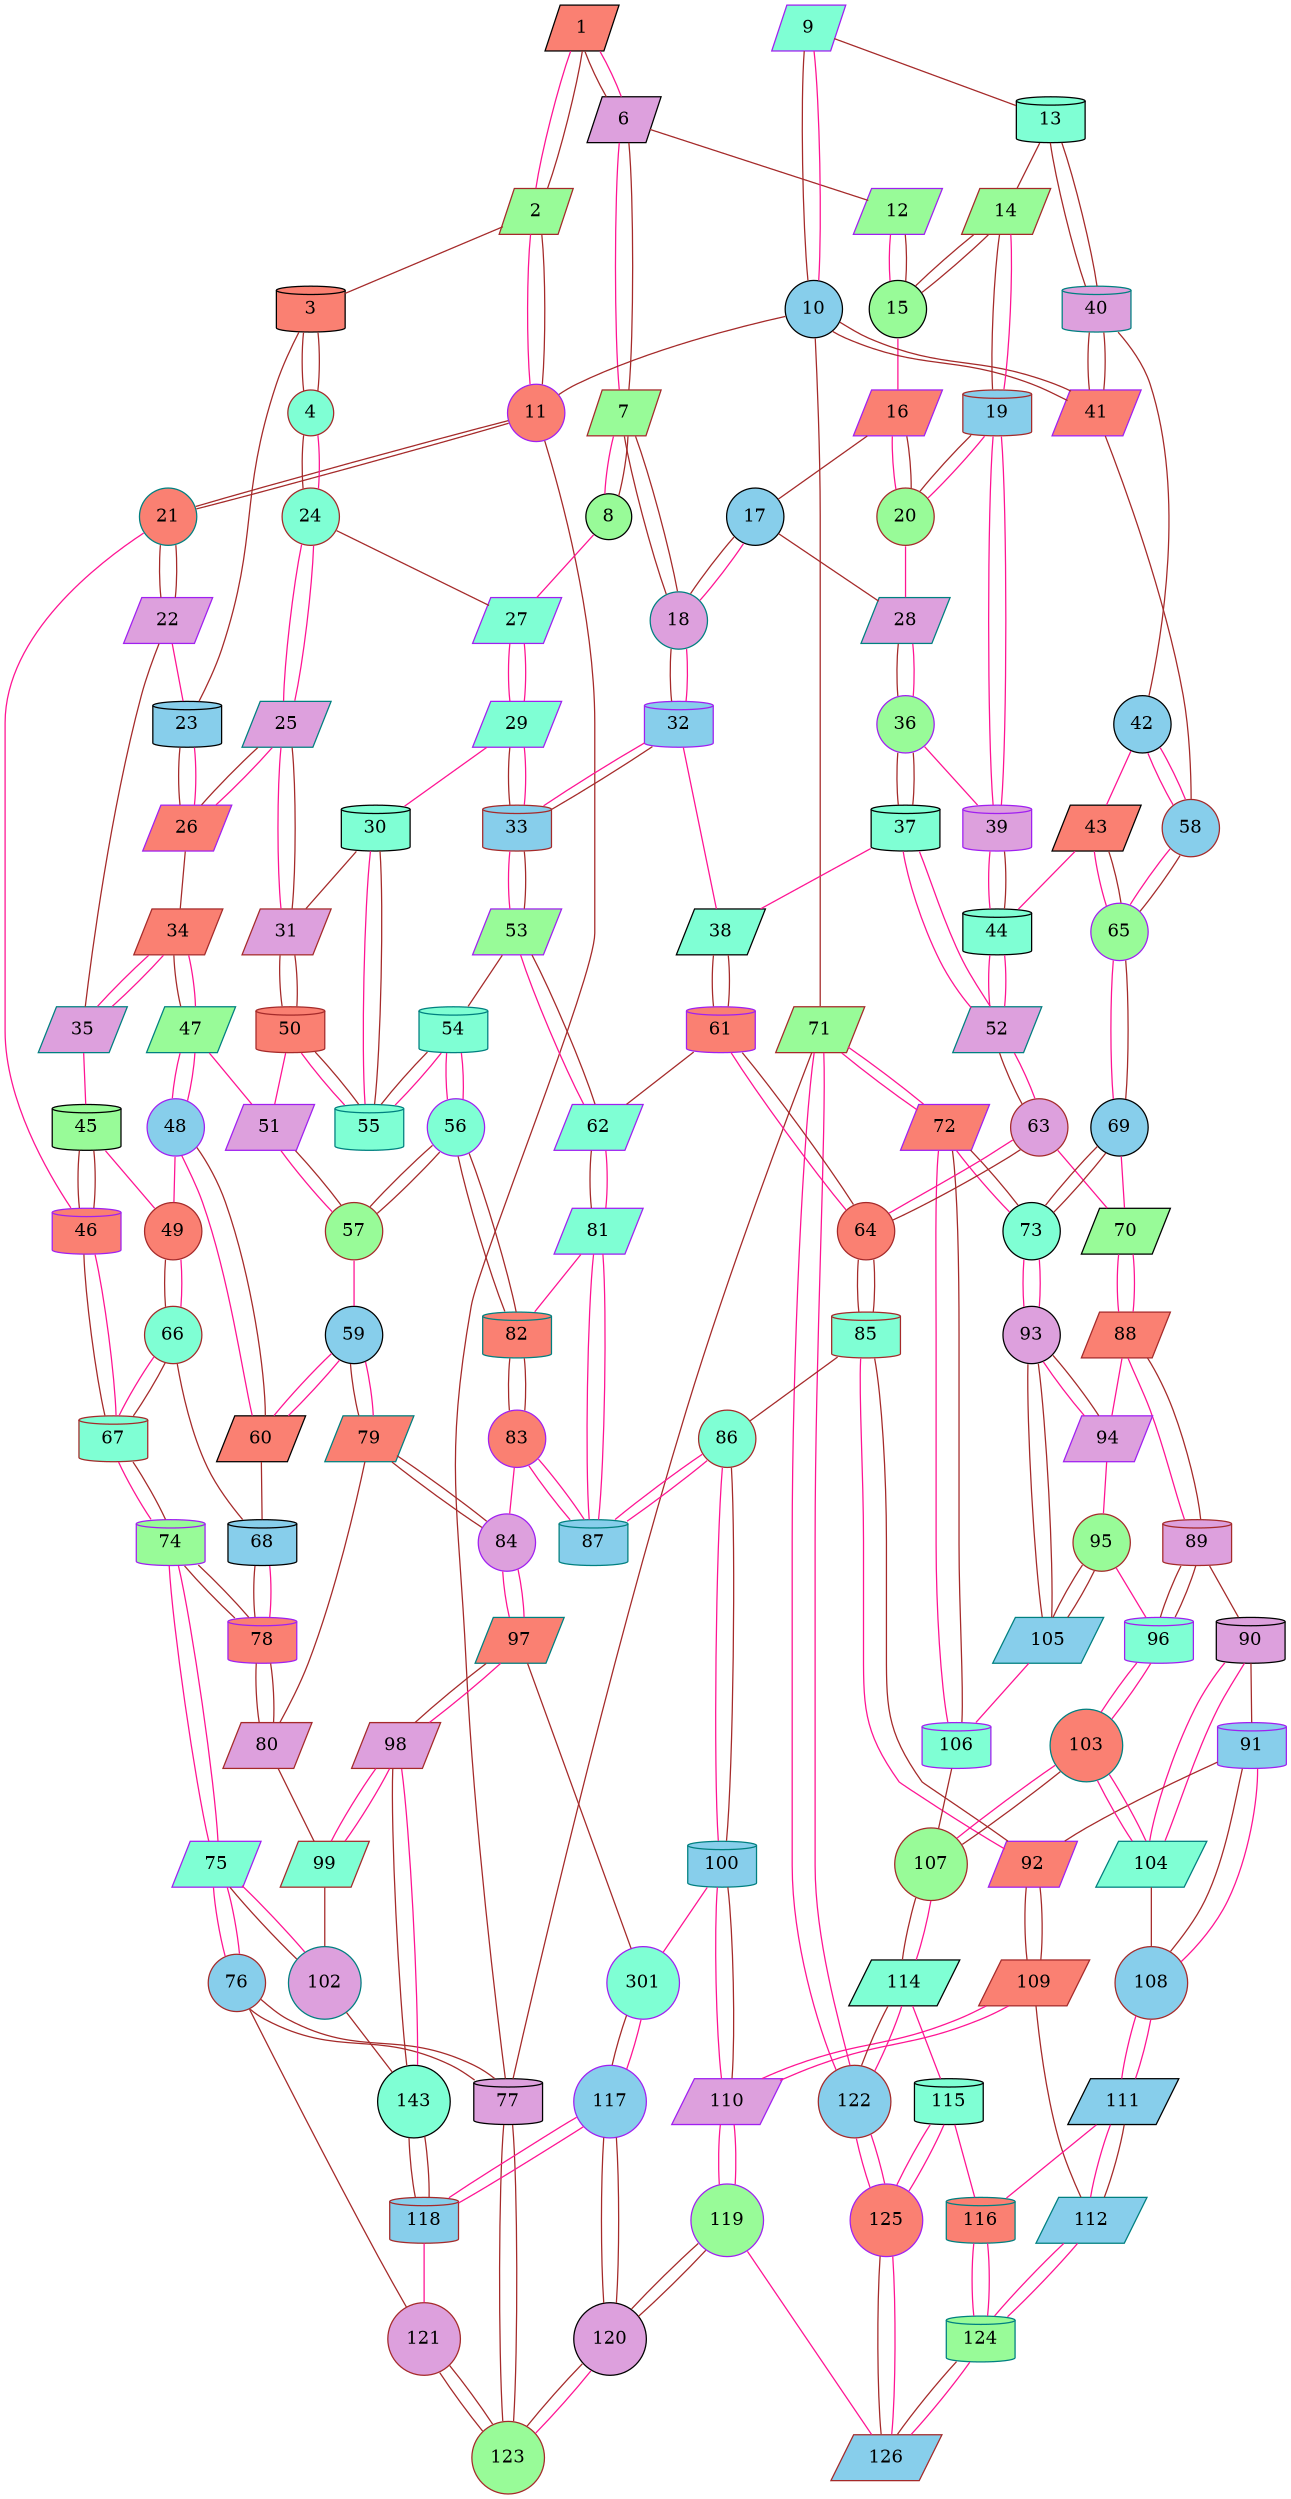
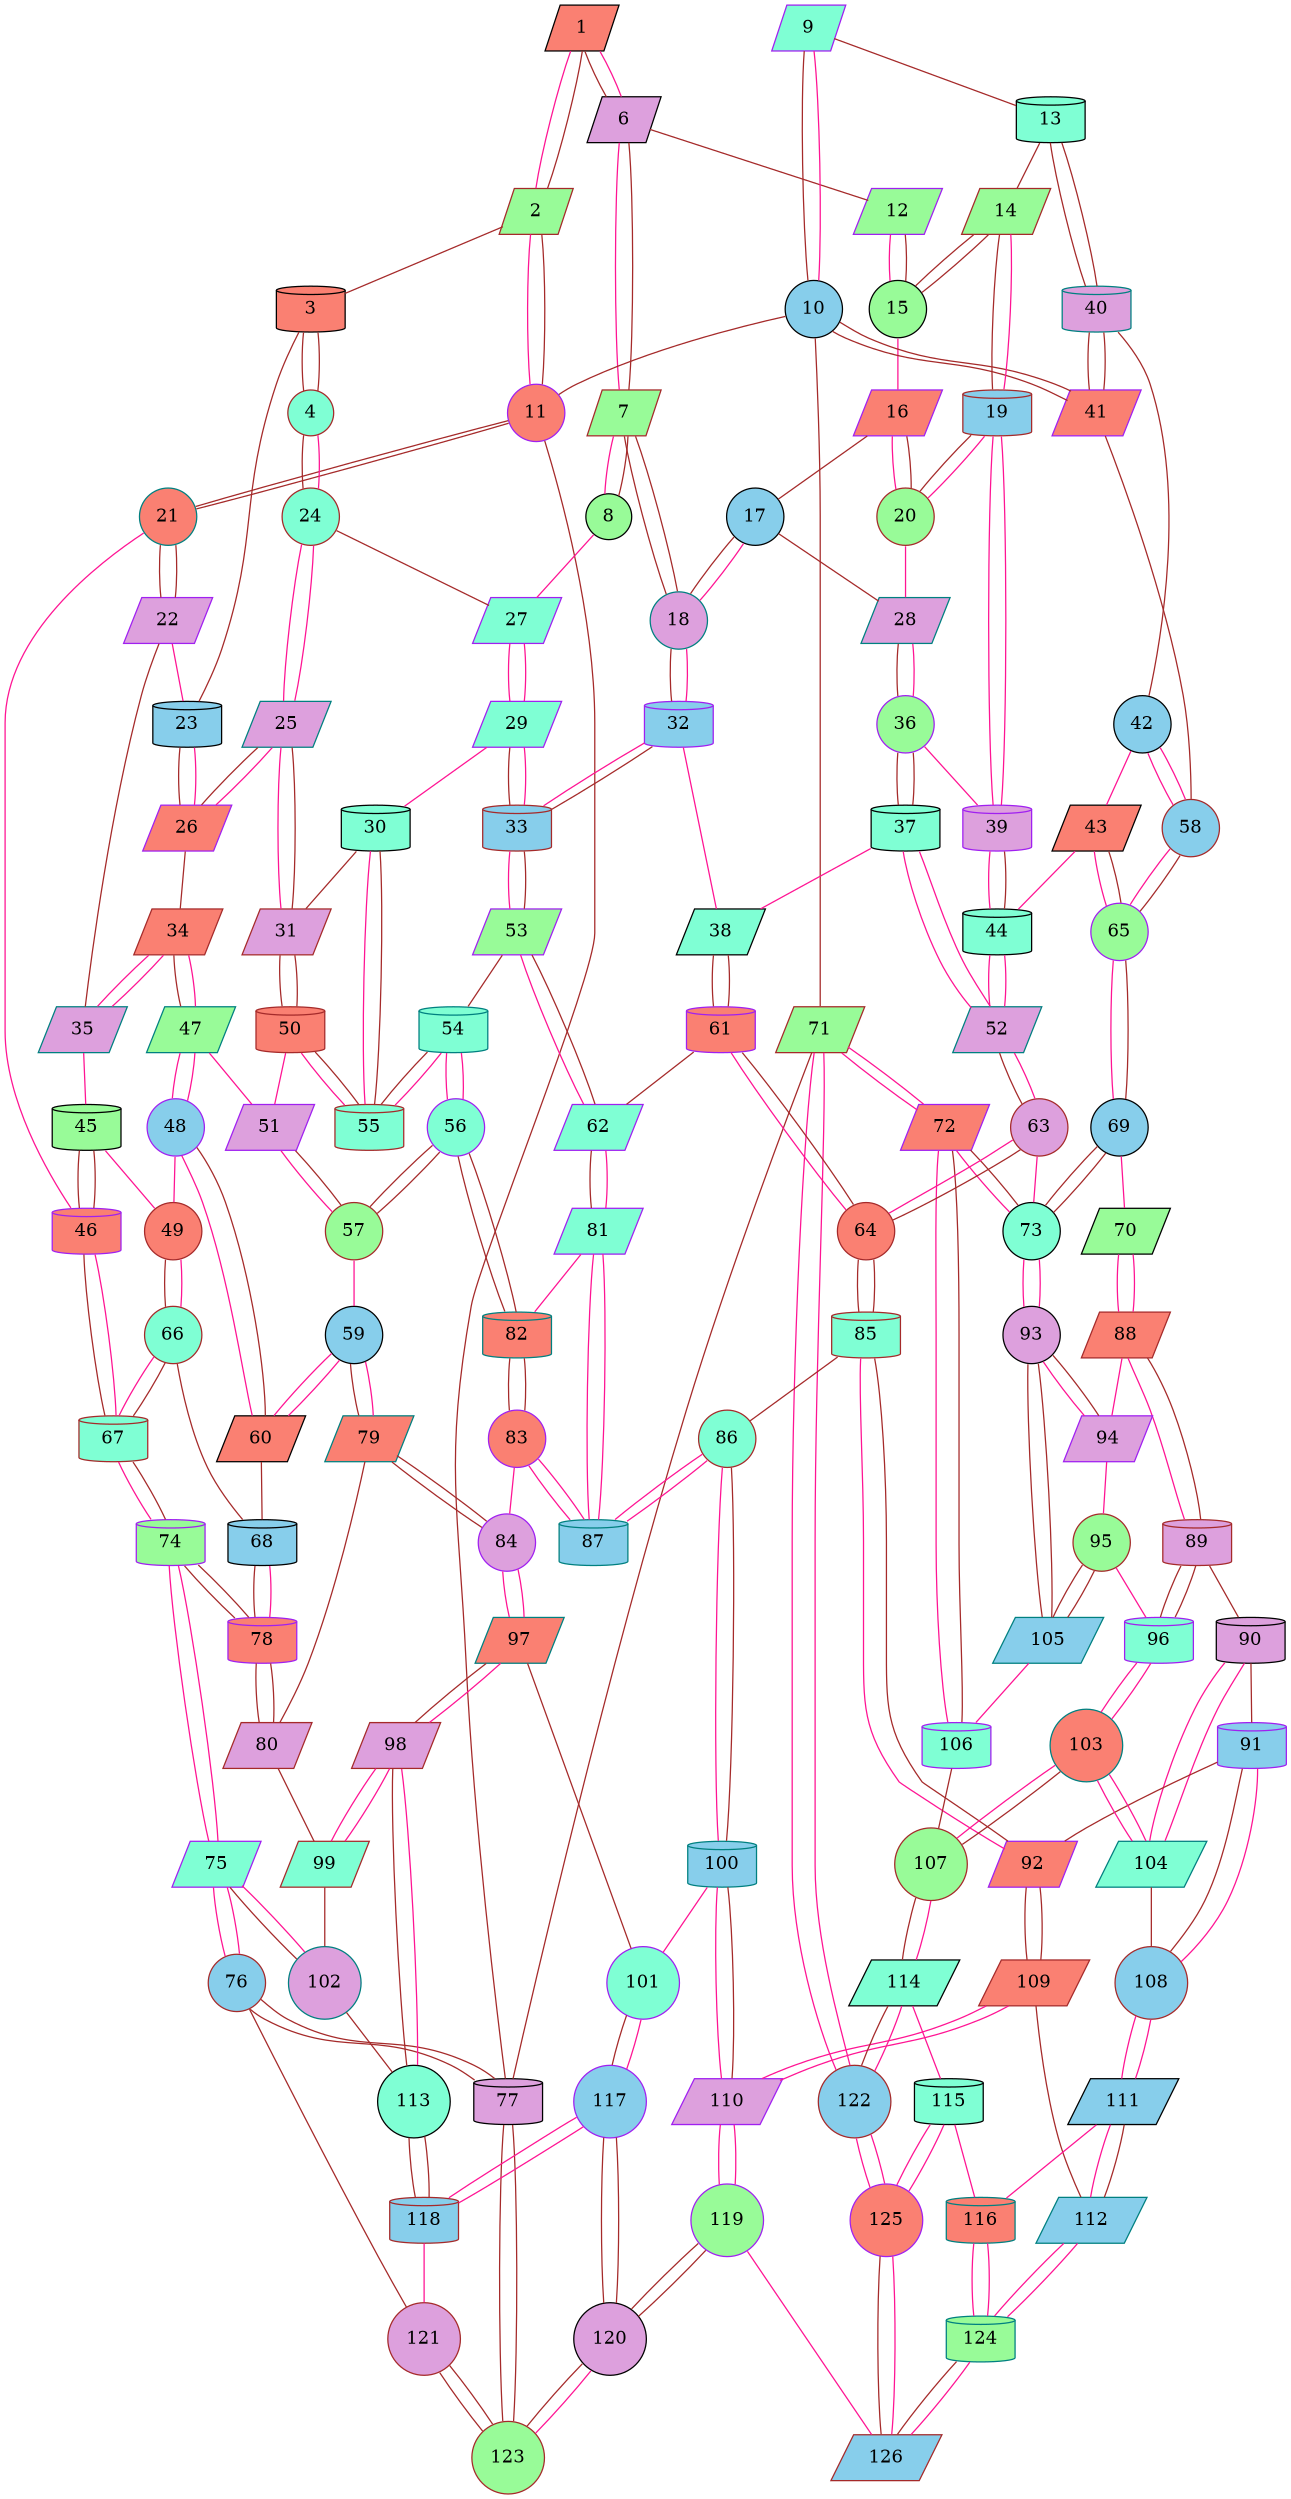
node "55": color teal -> brown
edge "63" -- "70": now "63" -- "73"
node "301": label "301" -> "101"
node "143": label "143" -> "113"
